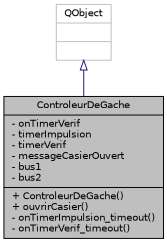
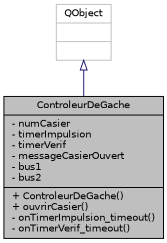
node "ControleurDeGache": text "- onTimerVerif" -> "- numCasier"
